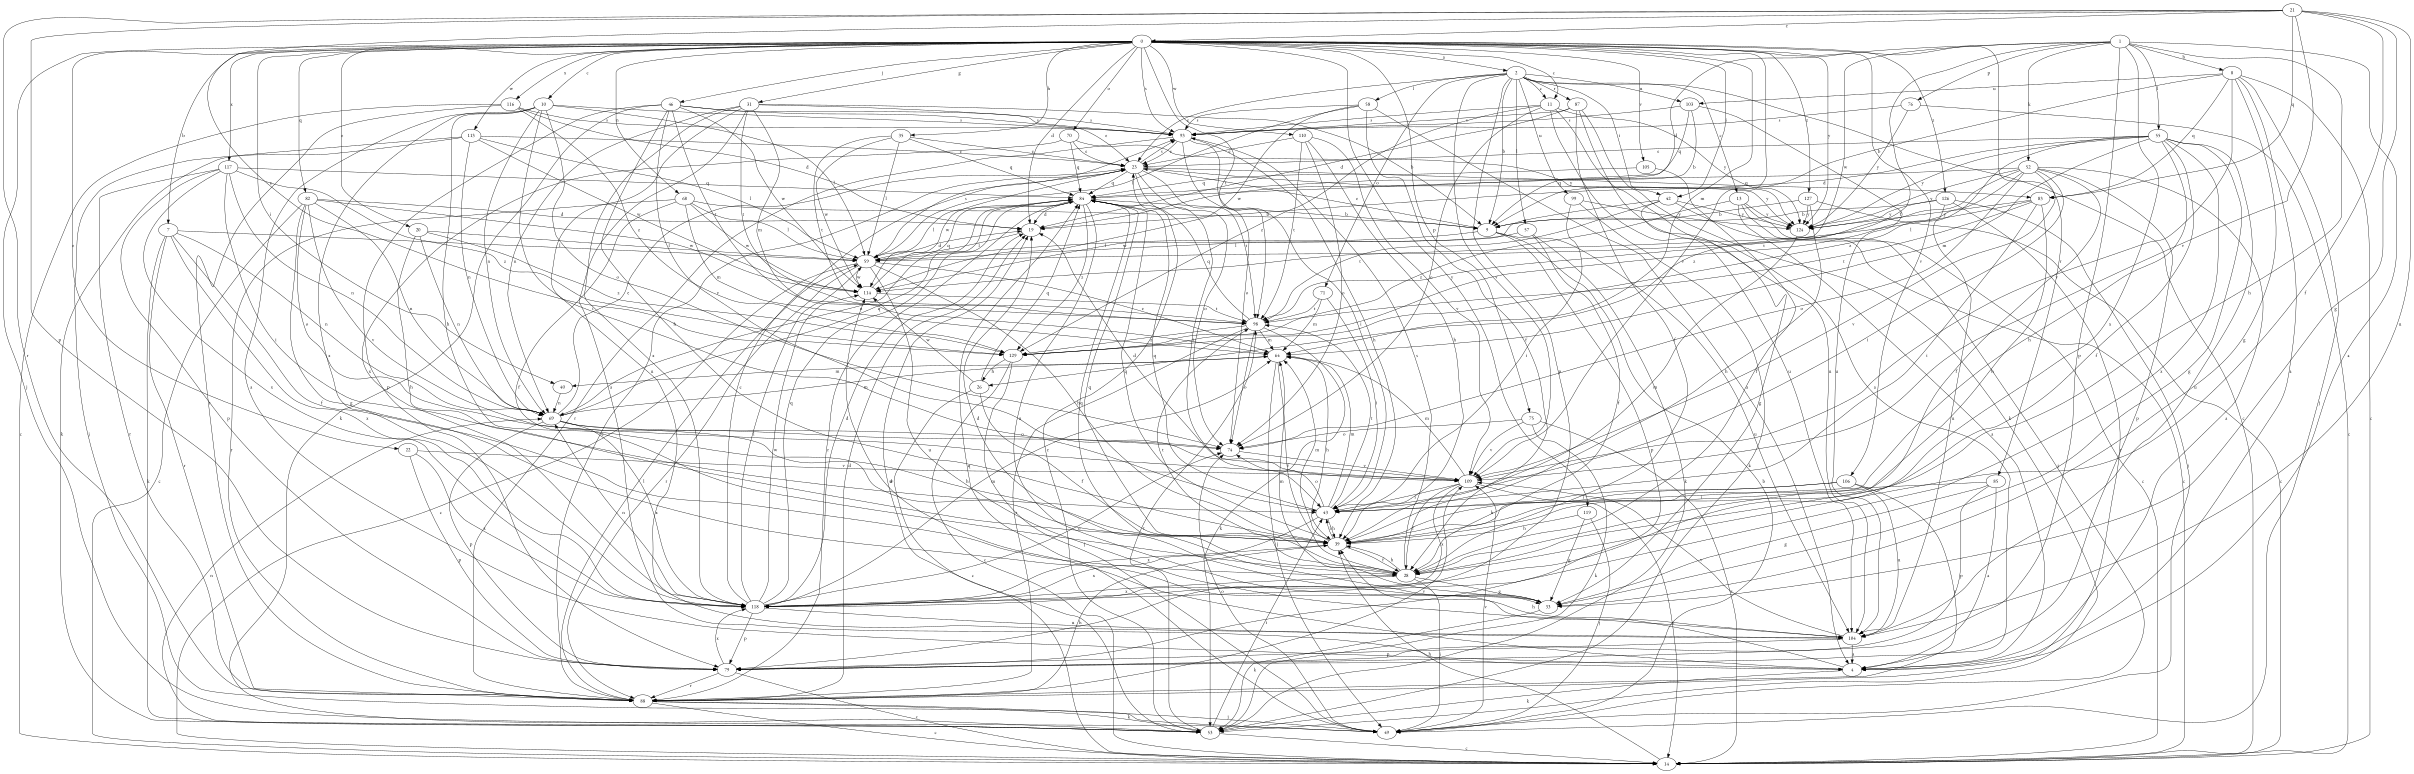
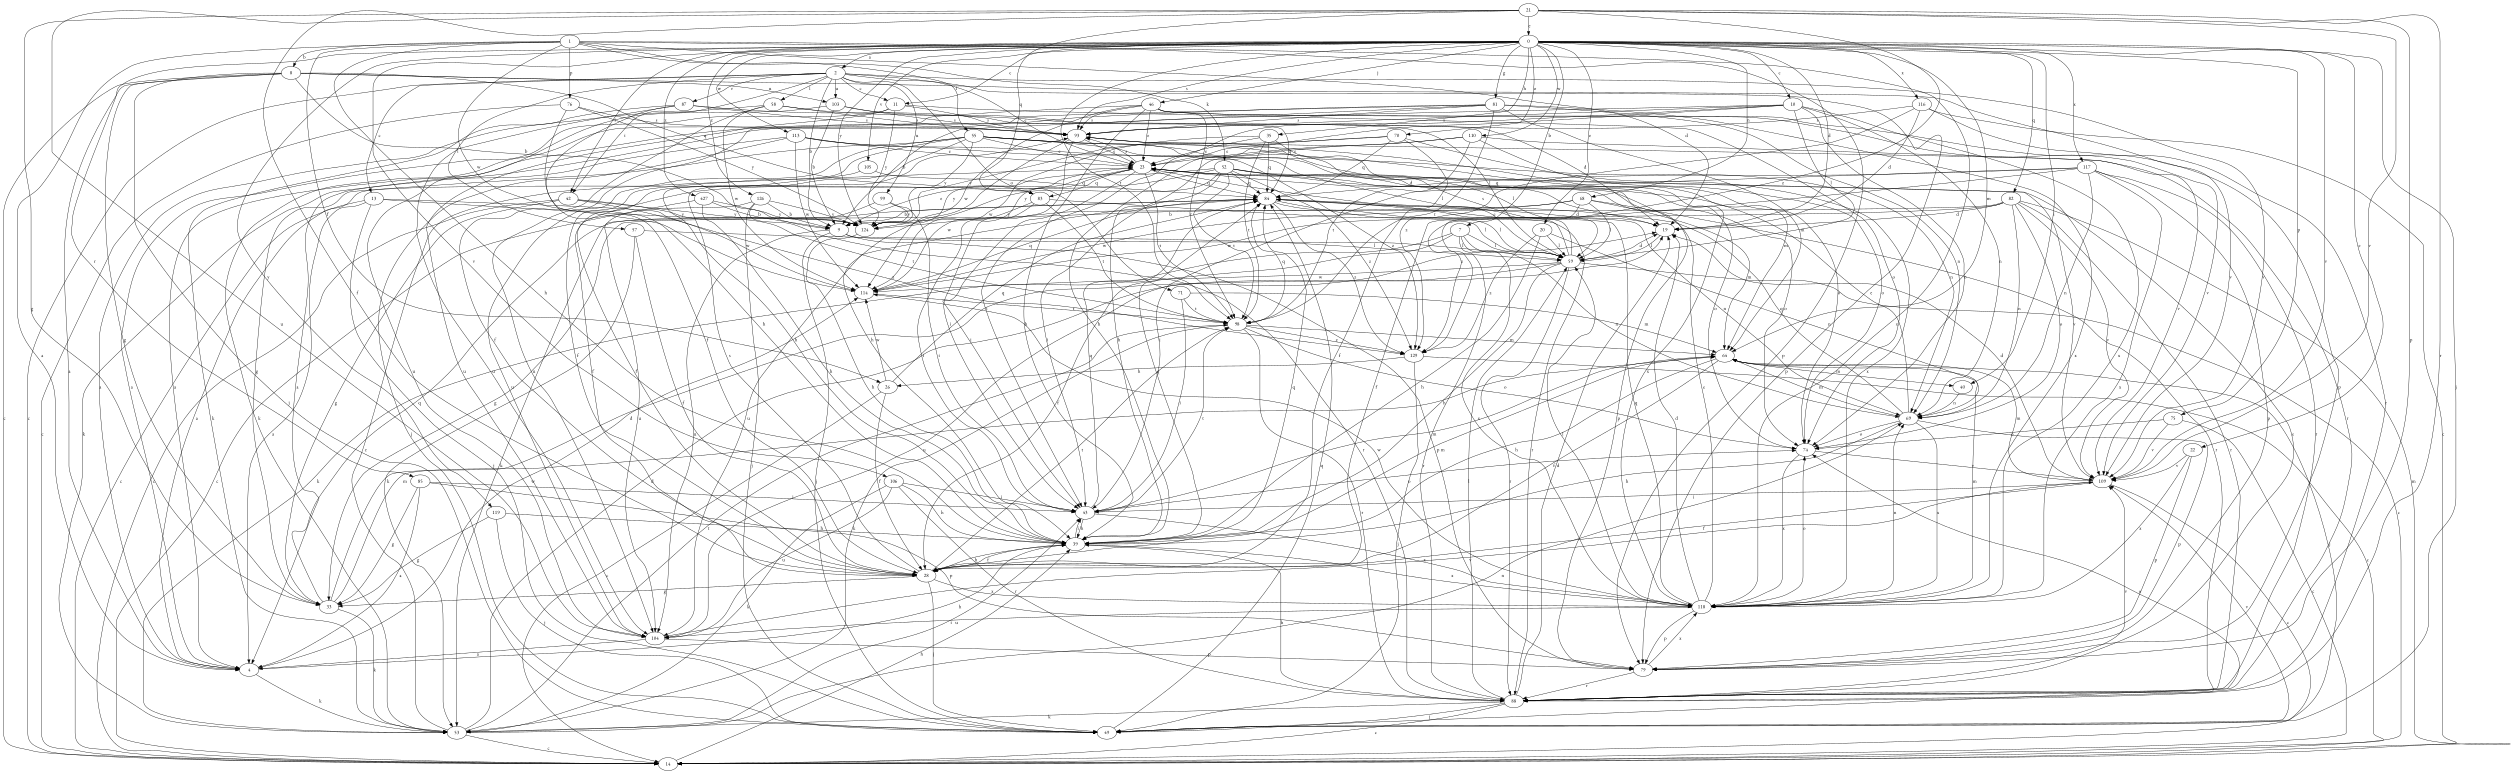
node "31": label "31" -> "81"
node "127": label "127" -> "427"
edge "11" -> "129": removed, label "z"
edge "59" -> "64": now "59" -> "23"
edge "124" -> "39": label "m" -> "h"
edge "82" -> "14": label "c" -> "m"
edge "9" -> "49": label "b" -> "j"
edge "70" -> "28": added, label "f"
edge "83" -> "39": now "76" -> "39"
edge "109" -> "118": now "74" -> "118"
edge "75" -> "53": now "106" -> "53"
edge "82" -> "88": added, label "r"
edge "79" -> "14": removed, label "c"
